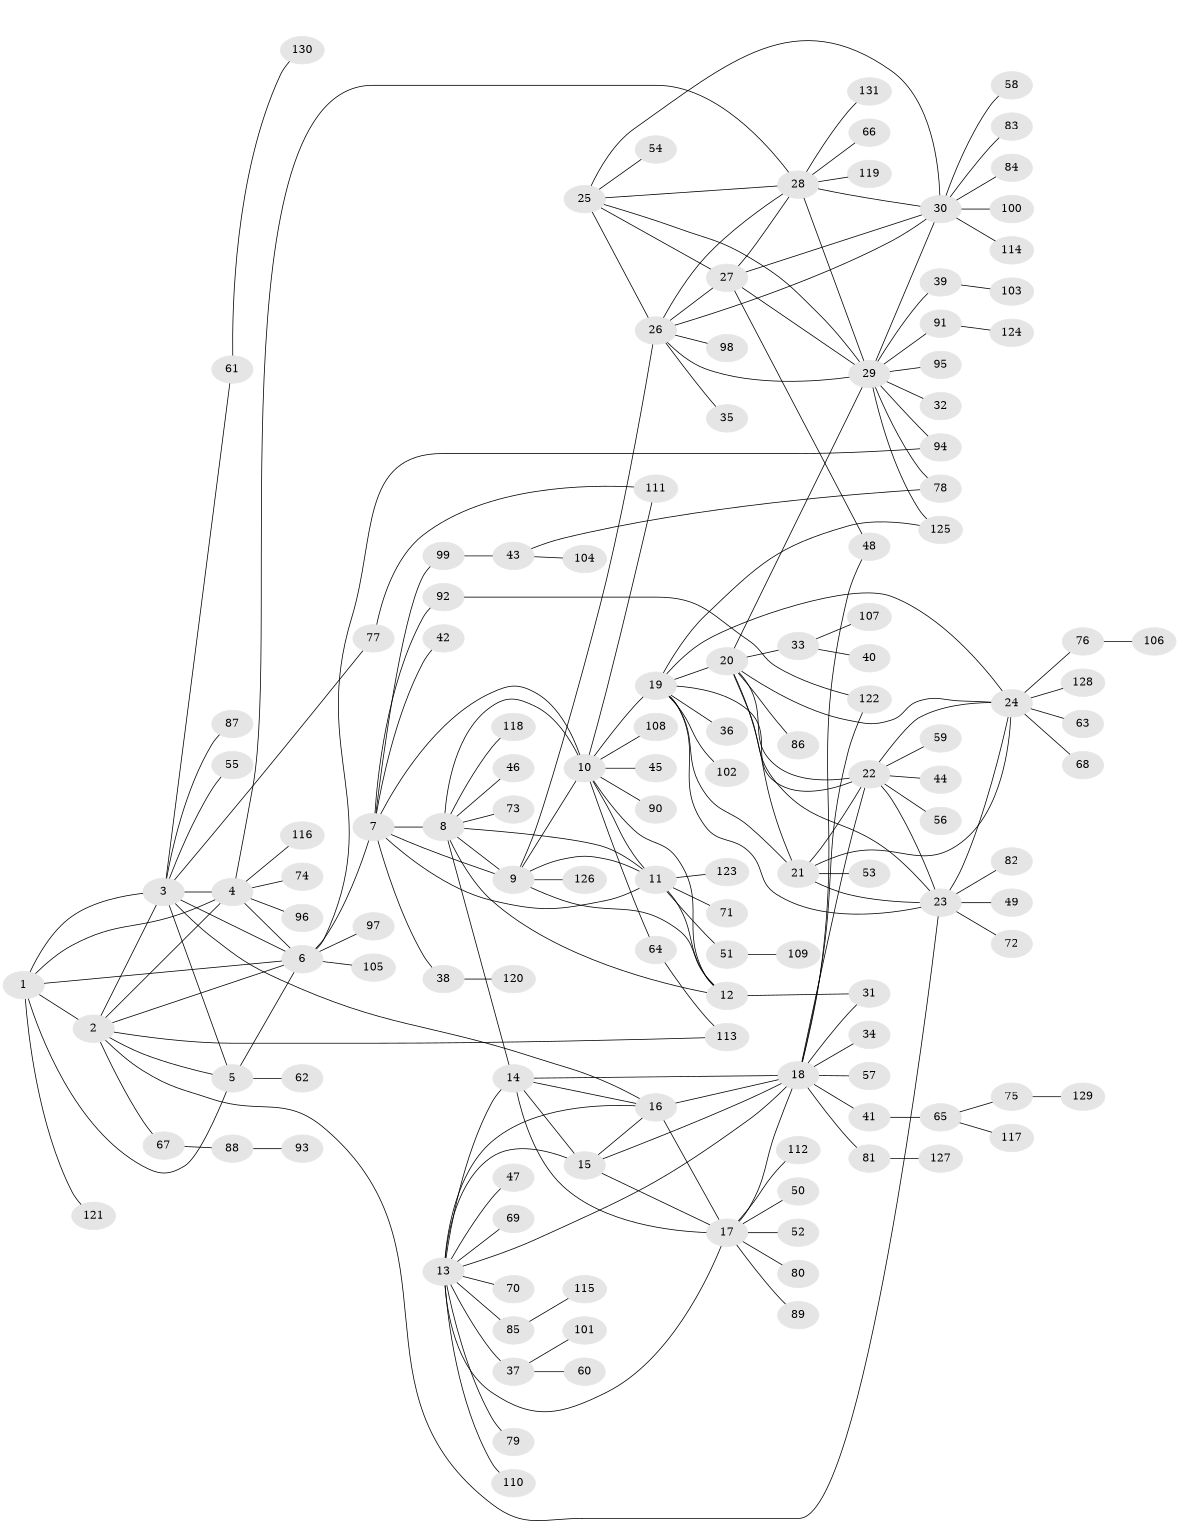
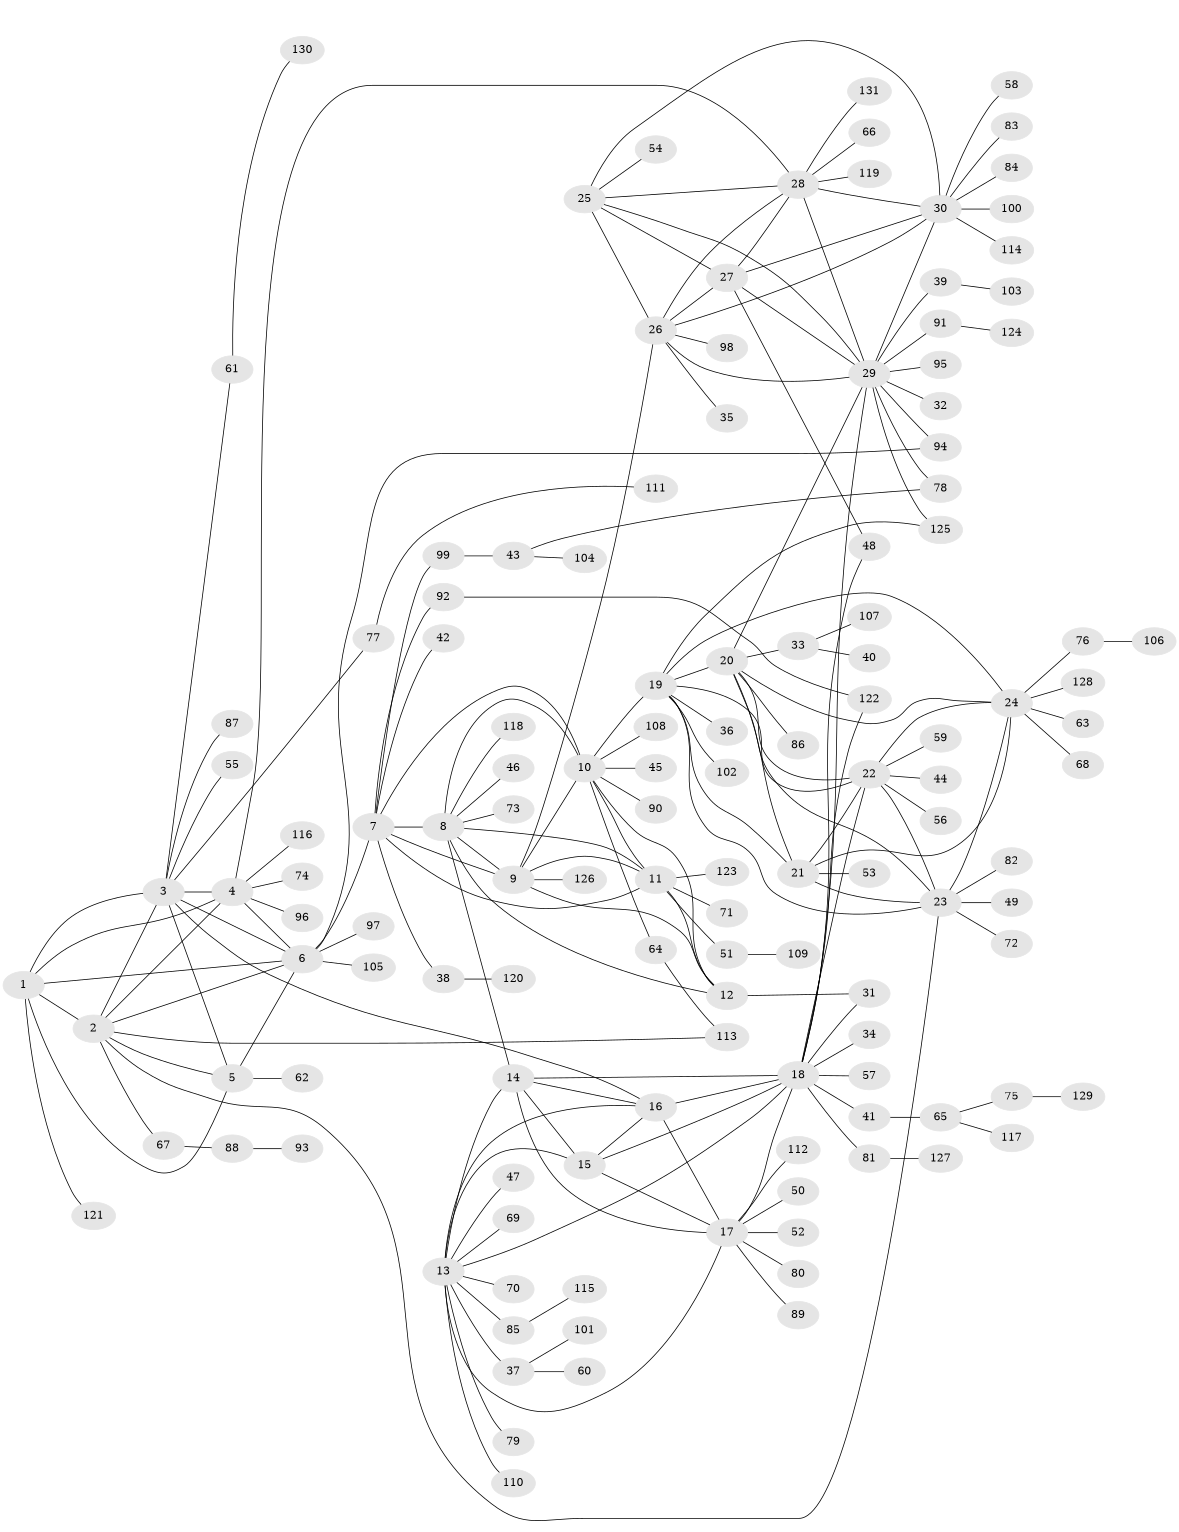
edge "111" -- "10": removed
edge "29" -- "18": added
